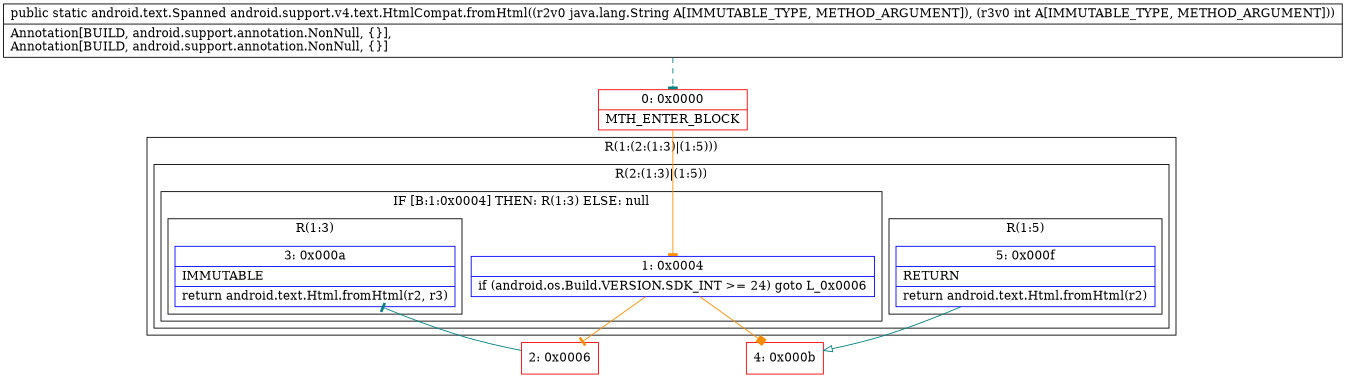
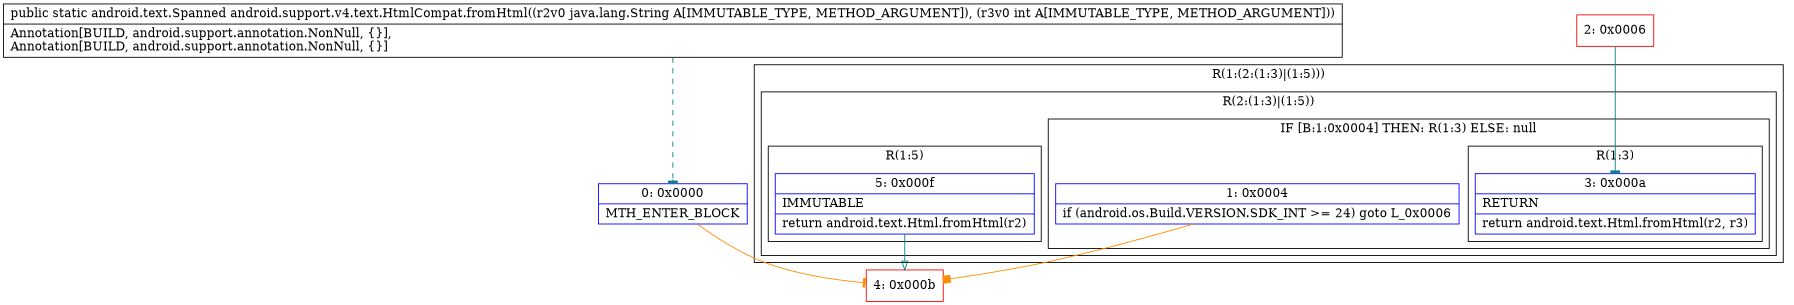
node "0: 0x0000": color red -> blue
edge "0: 0x0000" -> "1: 0x0004": now "0: 0x0000" -> "4: 0x000b"
node "3: 0x000a": text "IMMUTABLE" -> "RETURN"
node "5: 0x000f": text "RETURN" -> "IMMUTABLE"
edge "1: 0x0004" -> "2: 0x0006": removed
